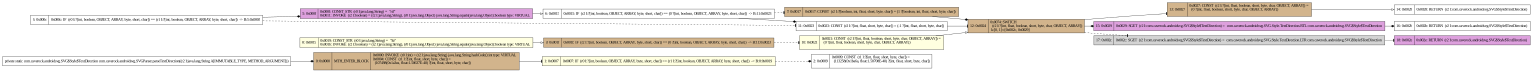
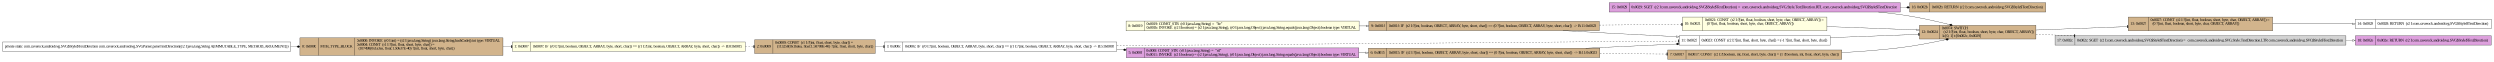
node "6: 0x0015": fillcolor white -> tan
edge "12: 0x0024" -> "15: 0x0029": reversed
node "16: 0x002b": fillcolor white -> tan
edge "9: 0x001f" -> "11: 0x0023": added
edge "17: 0x002c" -> "18: 0x002e": arrowhead tee -> onormal
edge "2: 0x0009" -> "3: 0x000c": added
node "0: 0x0000": text "MTH_ENTER_BLOCK" -> "MTH_TYPE_BLOCK"
edge "1: 0x0007" -> "2: 0x0009": arrowhead diamond -> tee
node "2: 0x0009": fillcolor white -> tan
